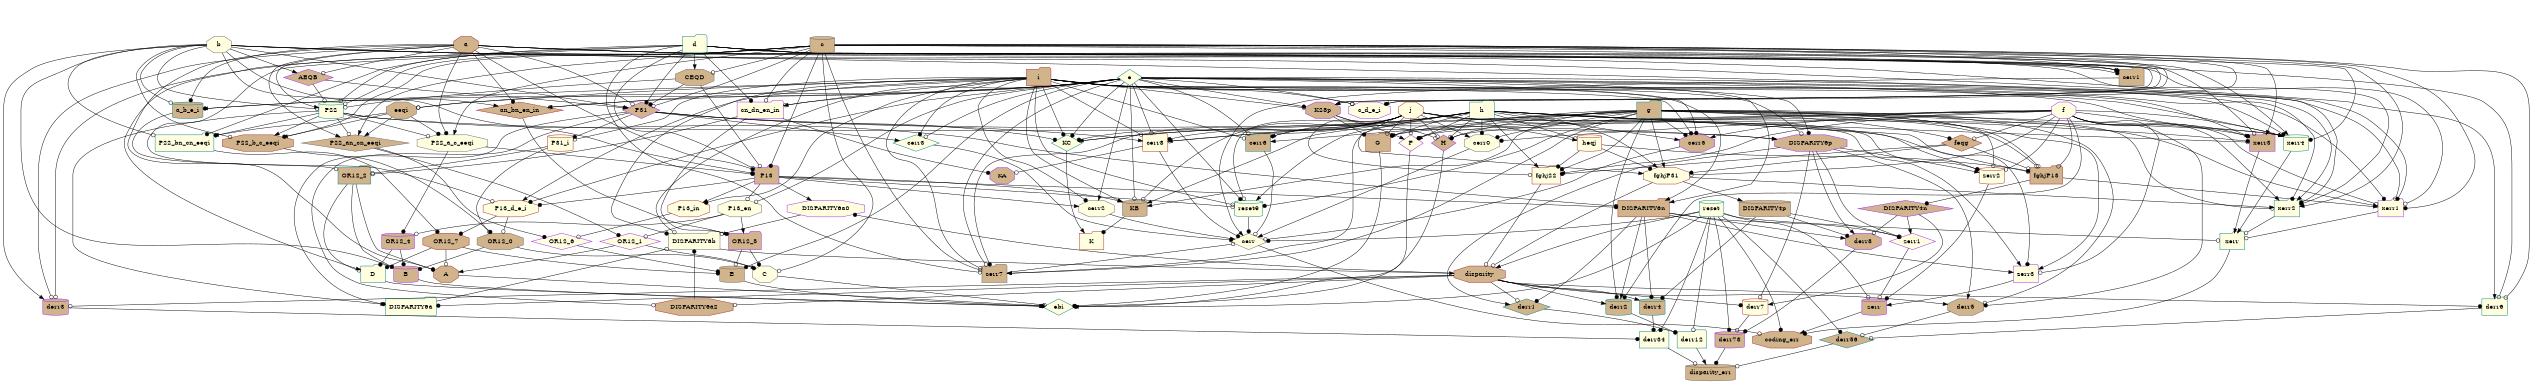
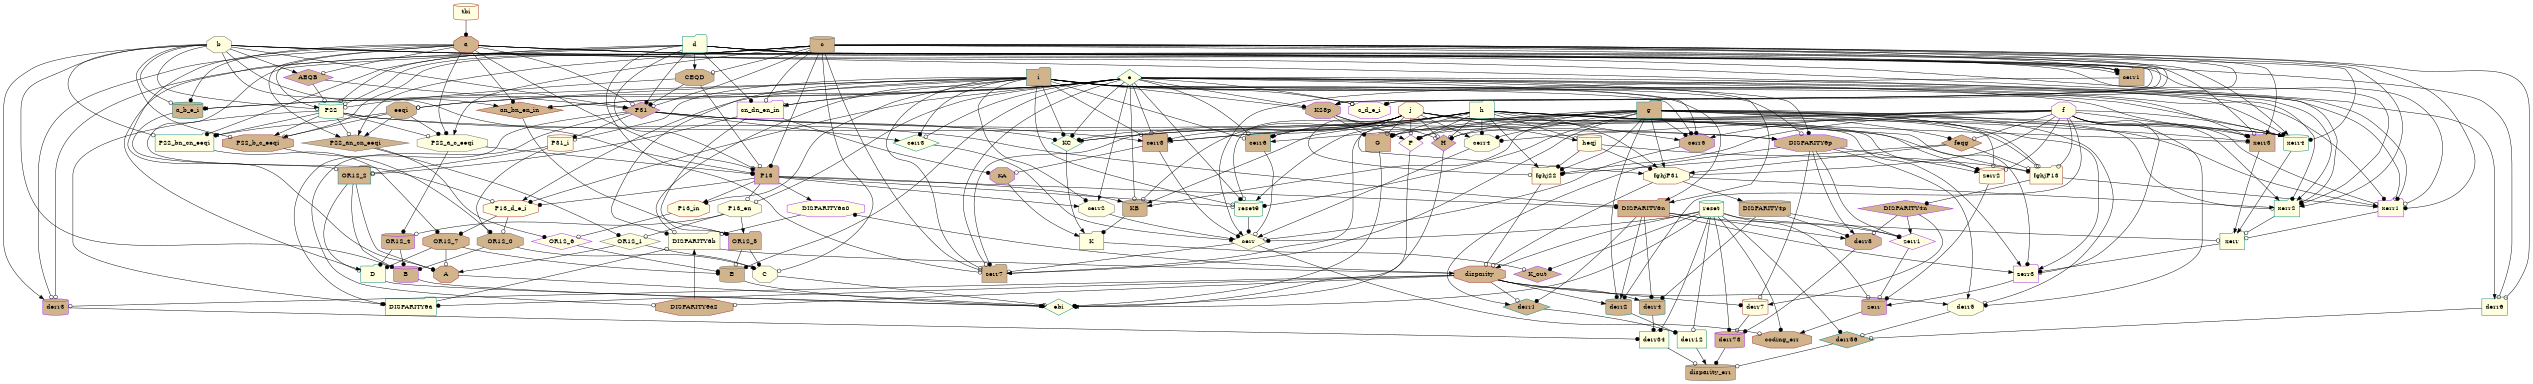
node "tbi": added
node "i": color brown -> teal
edge "eeqi" -> "P22_b_c_eeqi": arrowhead dot -> odot
node "cerr8": fillcolor lightyellow -> tan
node "cerr0": label "cerr0" -> "cerr4"
edge "i" -> "KB": removed
edge "feqg" -> "fghjP31": arrowhead dot -> normal
node "fghjP13": fillcolor tan -> lightyellow
edge "KA" -> "K": added
node "OR12_1": color purple -> gray40
edge "cerr7" -> "cerr": reversed
node "K_out": added
edge "DISPARITY6a2" -> "DISPARITY6b": arrowhead dot -> normal
edge "disparity" -> "derr6": removed
node "derr5": fillcolor tan -> lightyellow
edge "xerr" -> "coding_err": now "xerr" -> "zerr3"
